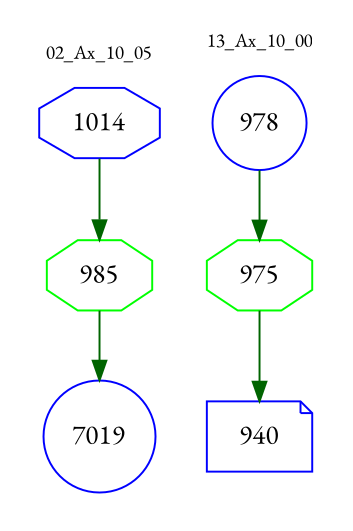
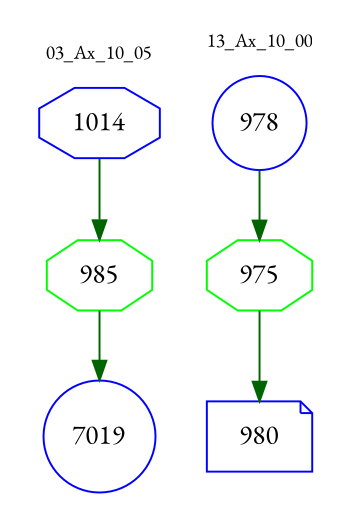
cluster "02_Ax_10_05": label "02_Ax_10_05" -> "03_Ax_10_05"
node "940": label "940" -> "980"
